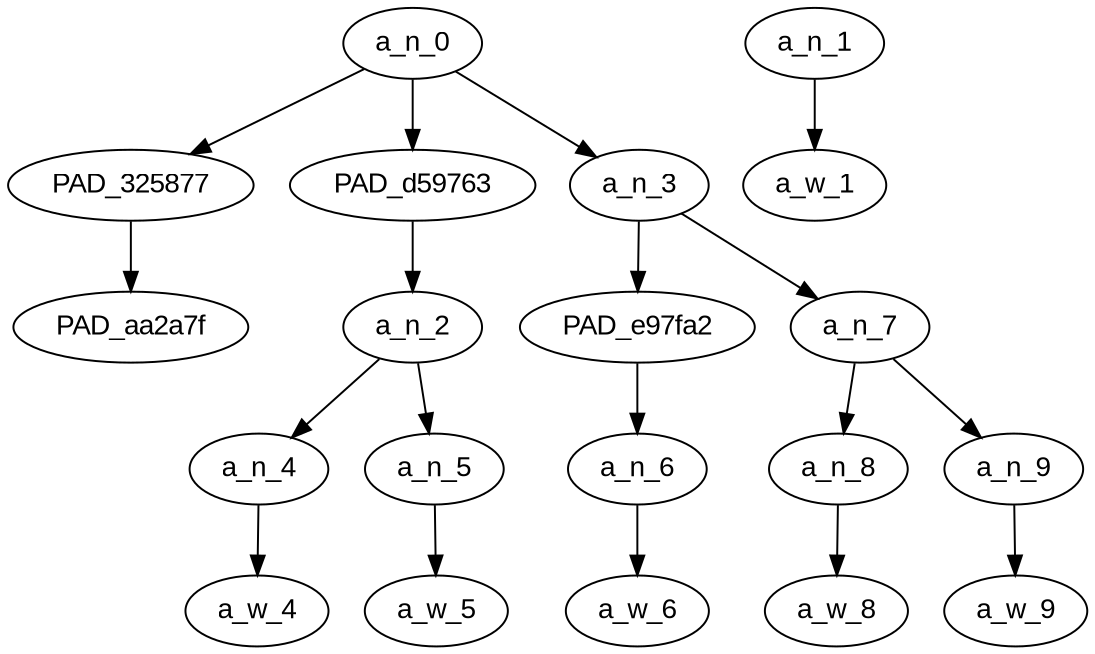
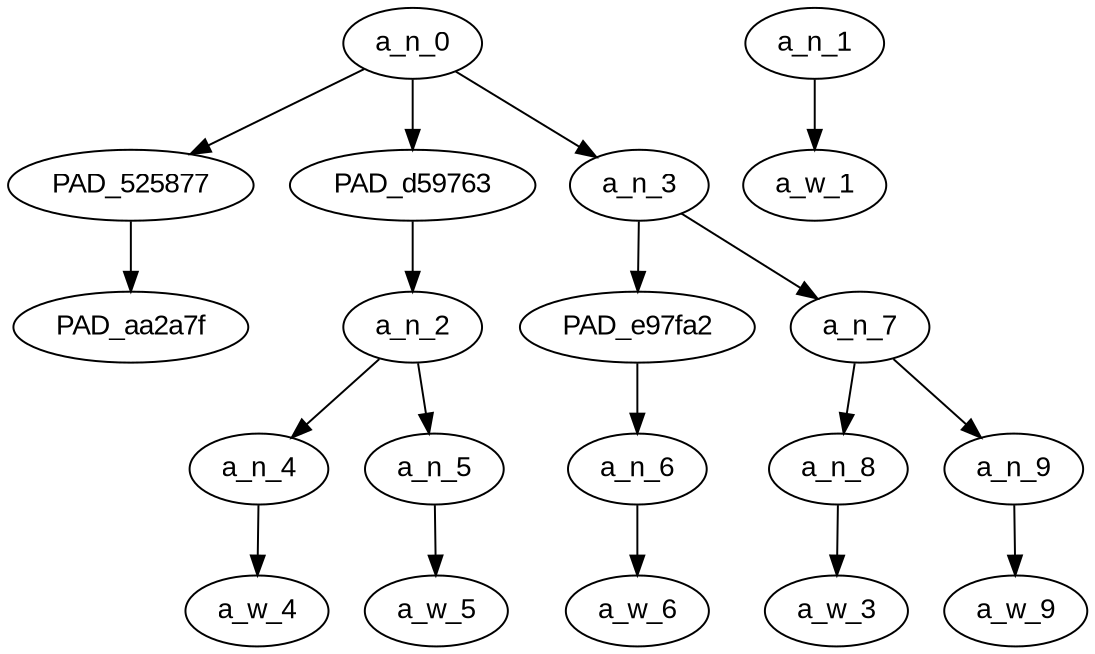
node "PAD_325877": label "PAD_325877" -> "PAD_525877"
node "a_w_8": label "a_w_8" -> "a_w_3"
